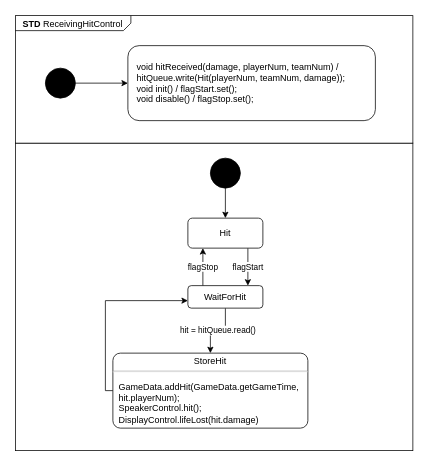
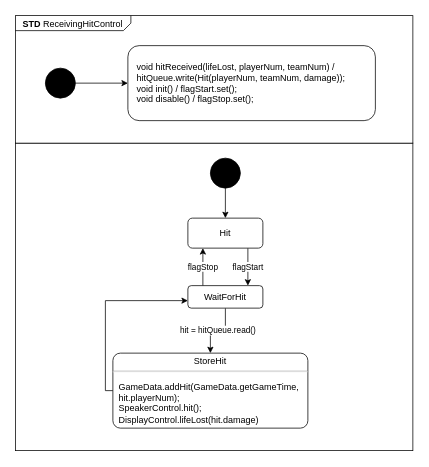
node "void hitReceived(damage, playerNum, teamNum) / hitQueue.write(Hit(playerNum, teamNum, damage)); void init() / flagStart.set(); void disable() / flagStop.set();": label "void hitReceived(damage, playerNum, teamNum) / hitQueue.write(Hit(playerNum, teamNum, damage)); void init() / flagStart.set(); void disable() / flagStop.set();" -> "void hitReceived(lifeLost, playerNum, teamNum) / hitQueue.write(Hit(playerNum, teamNum, damage)); void init() / flagStart.set(); void disable() / flagStop.set();"
